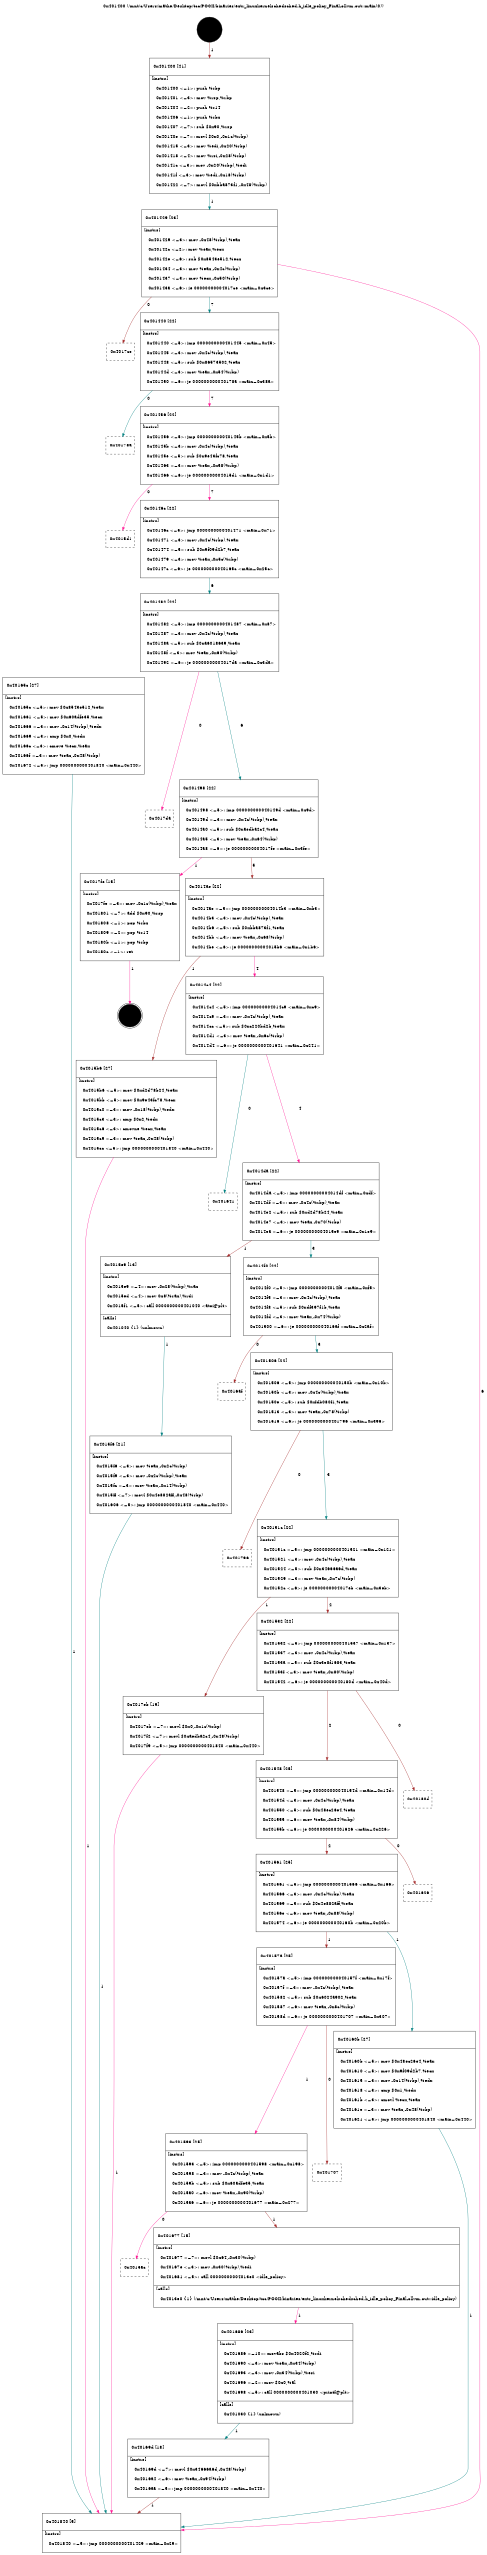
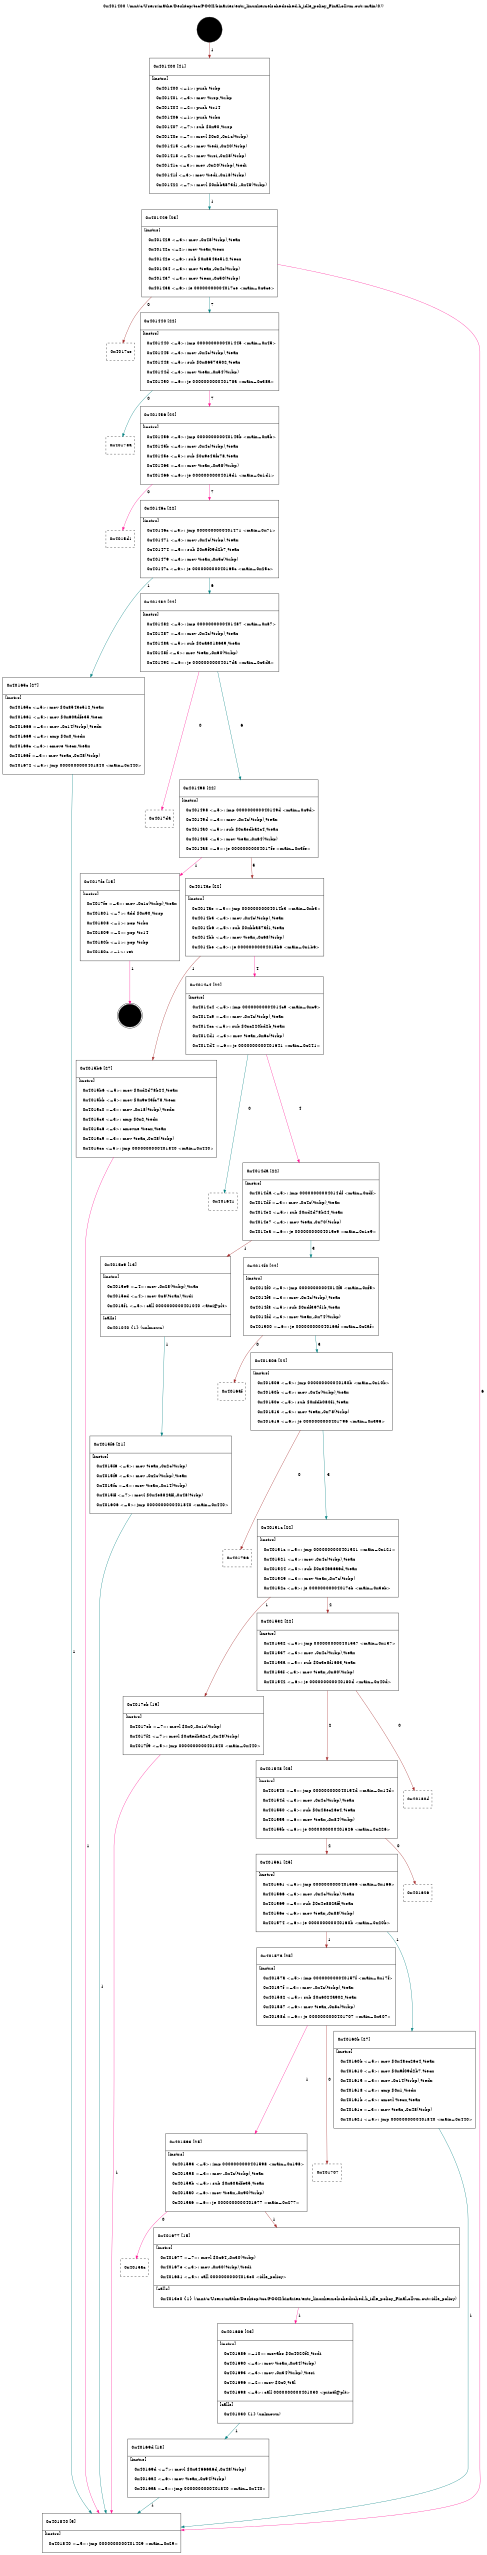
edge "0x40146c [22]" -> "0x40165c [27]": added, label "1"
edge "0x40169d [18]" -> "0x401840 [5]": color brown -> teal
